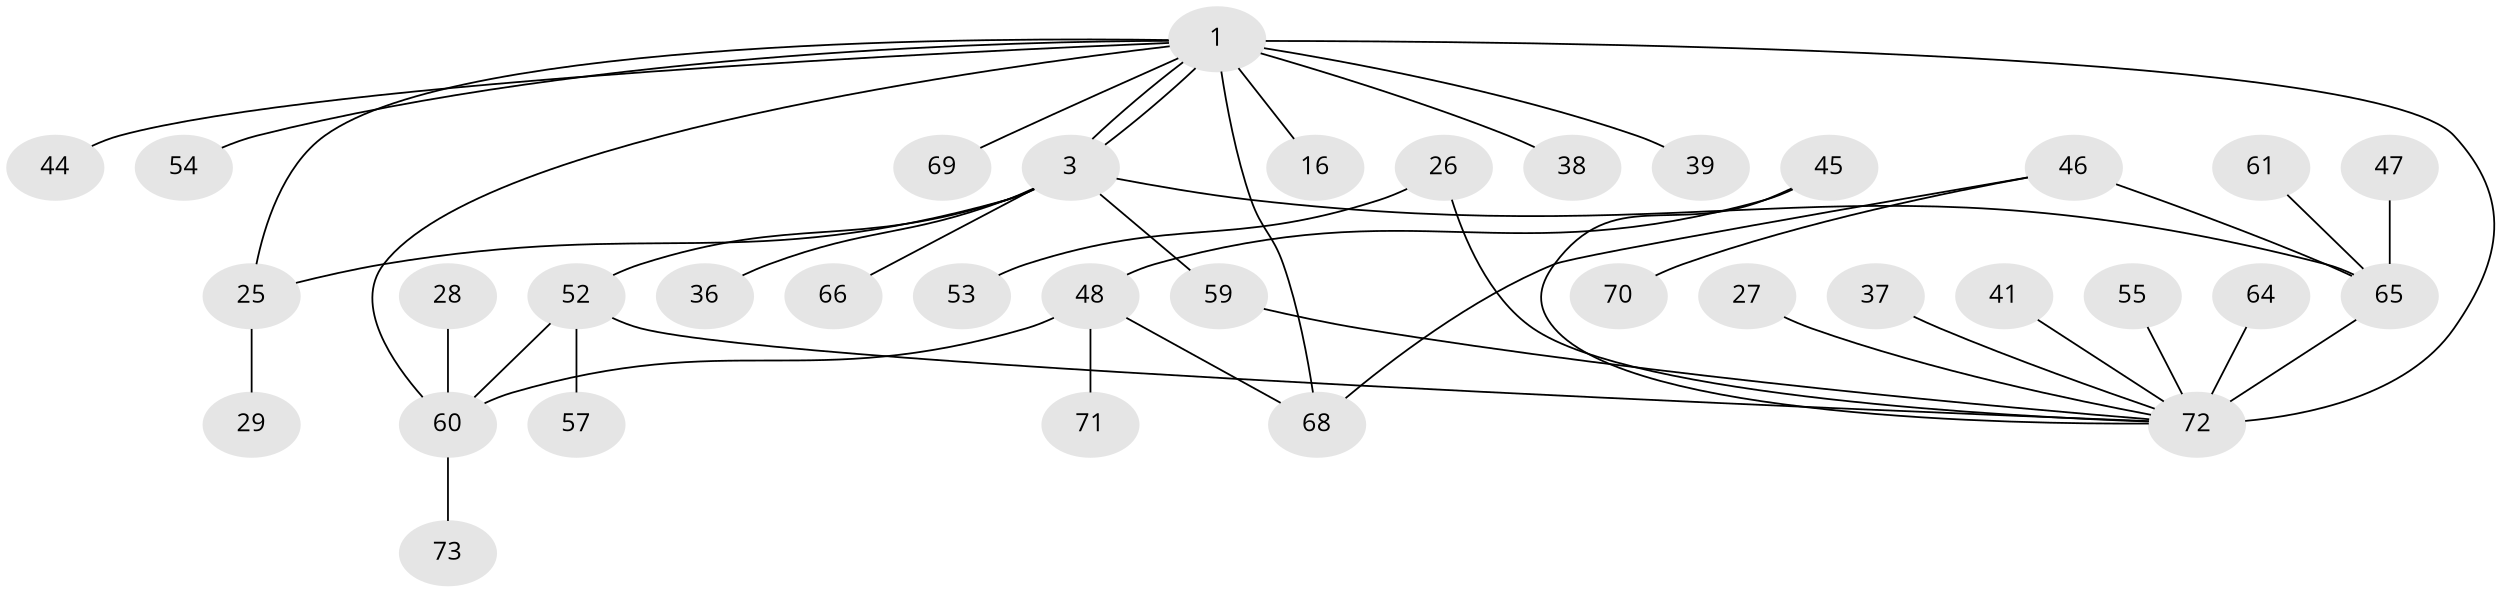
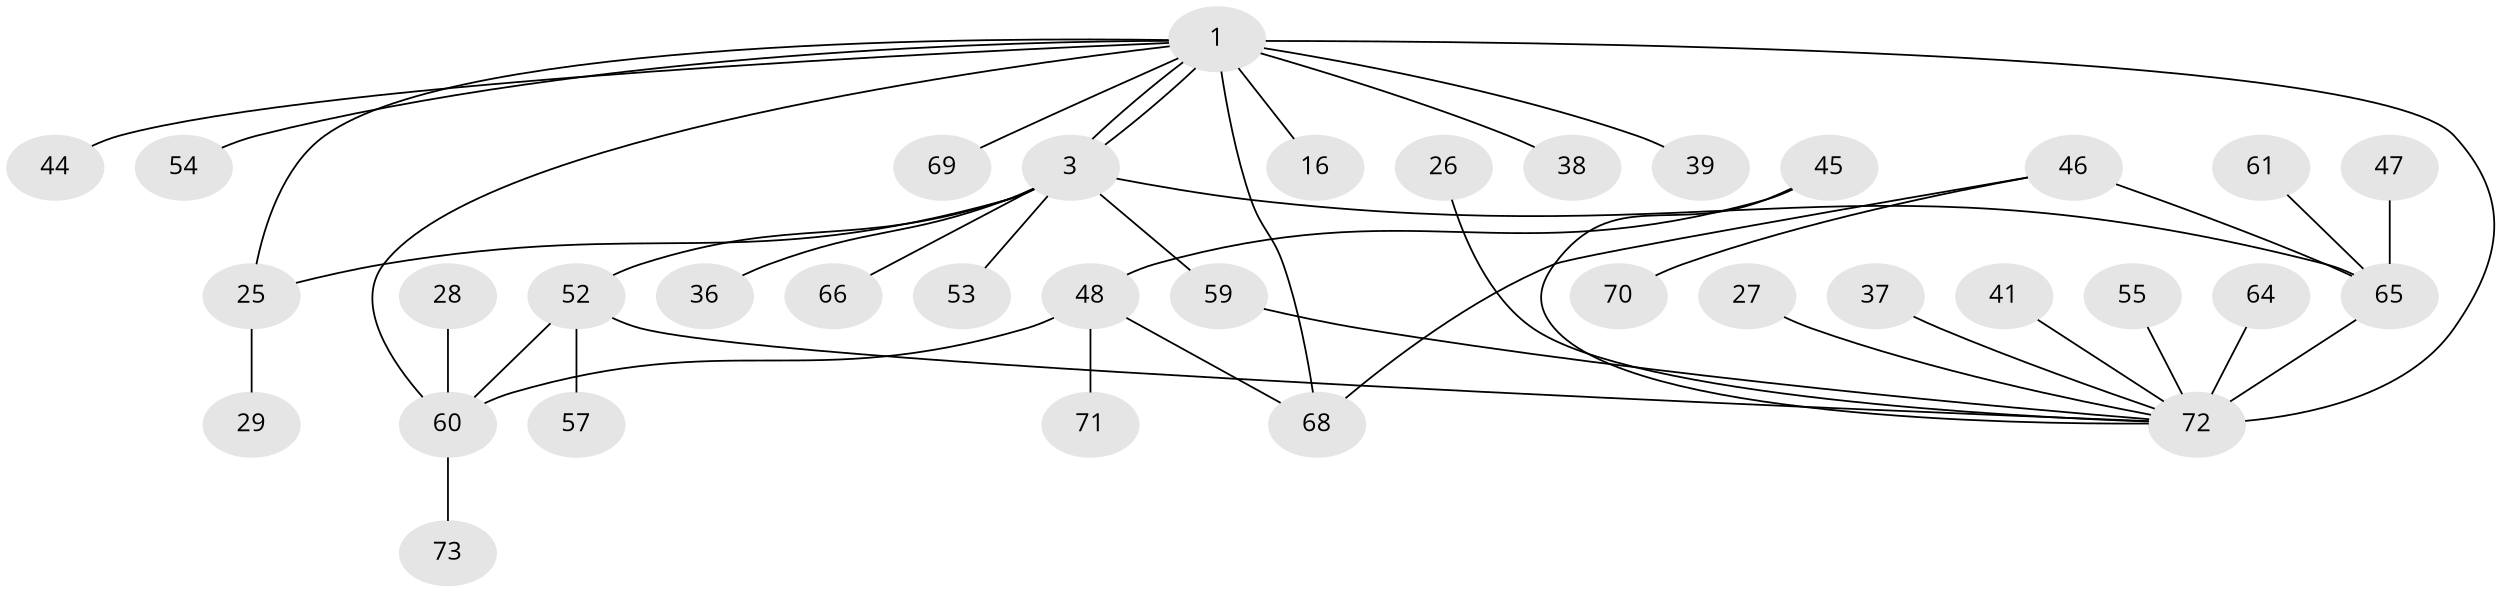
edge "26" -- "53": now "3" -- "53"
